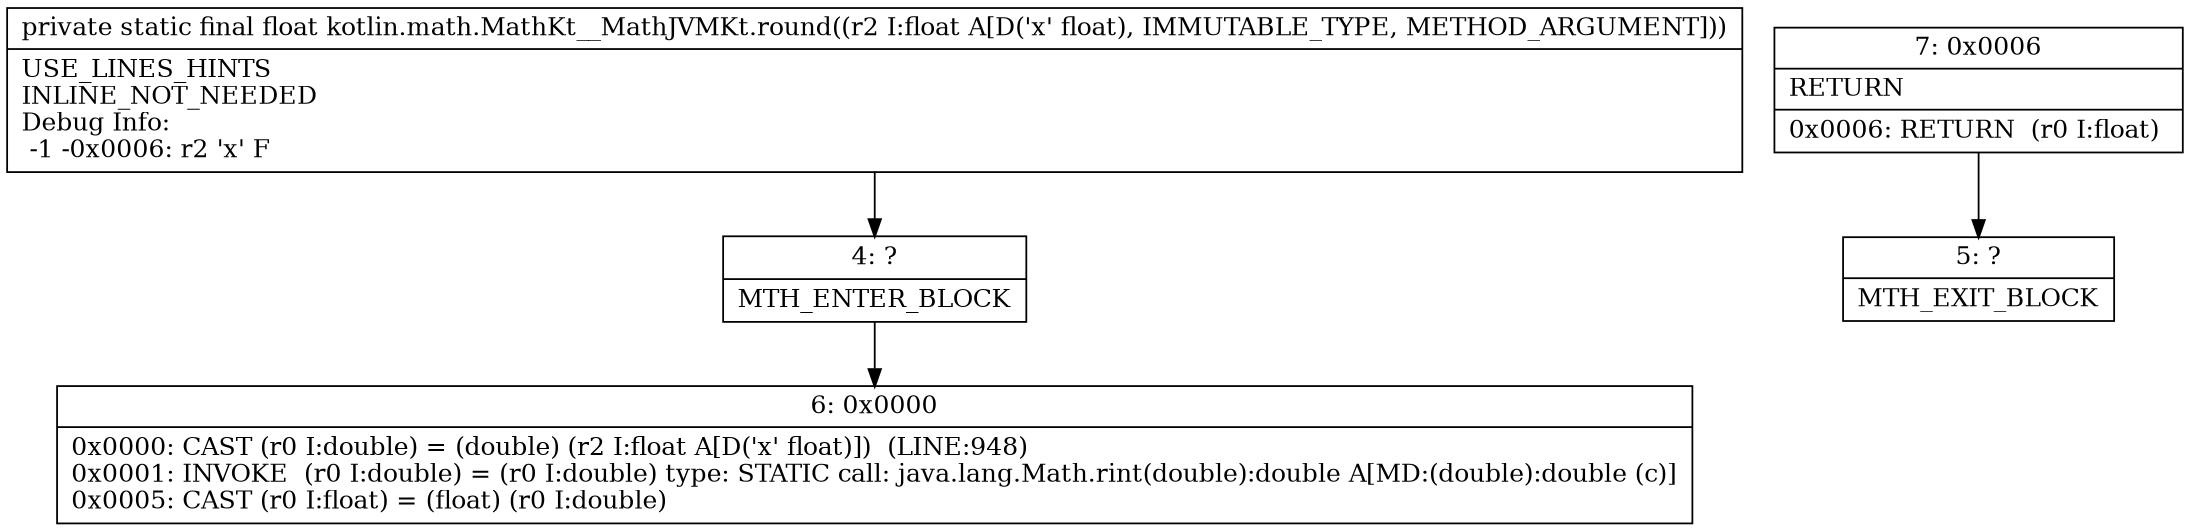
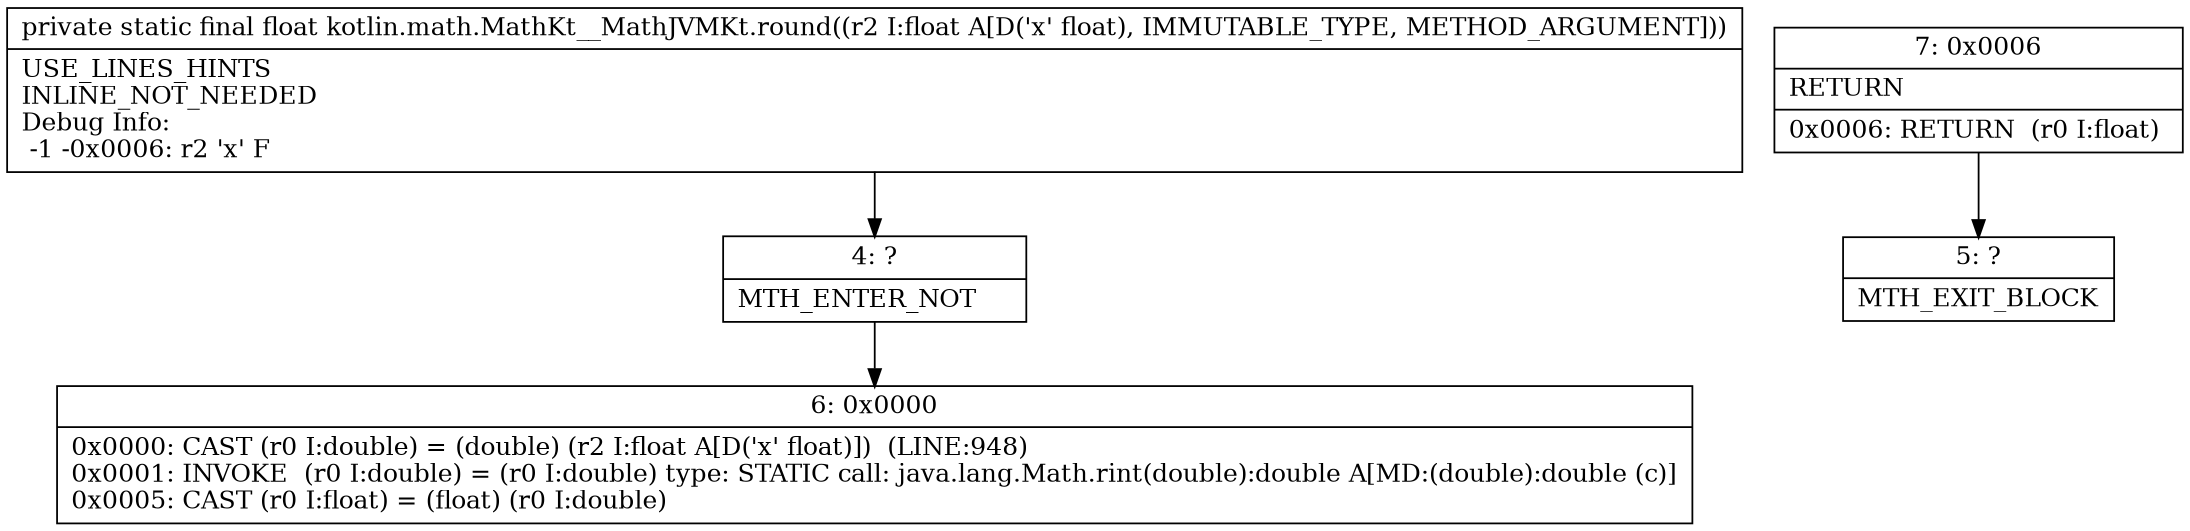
node "4: ?": text "MTH_ENTER_BLOCK" -> "MTH_ENTER_NOT"
